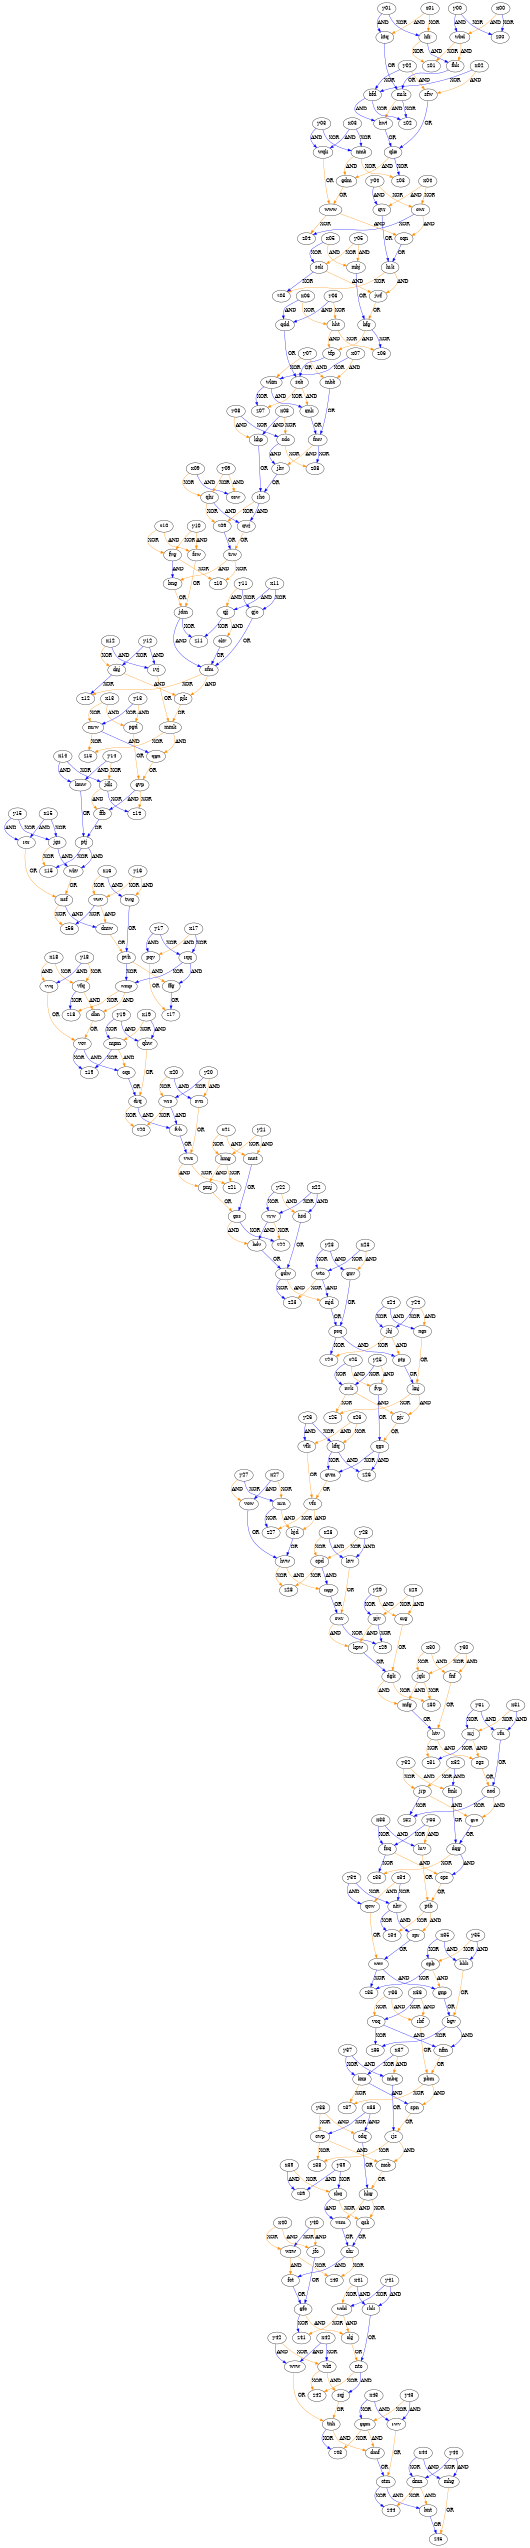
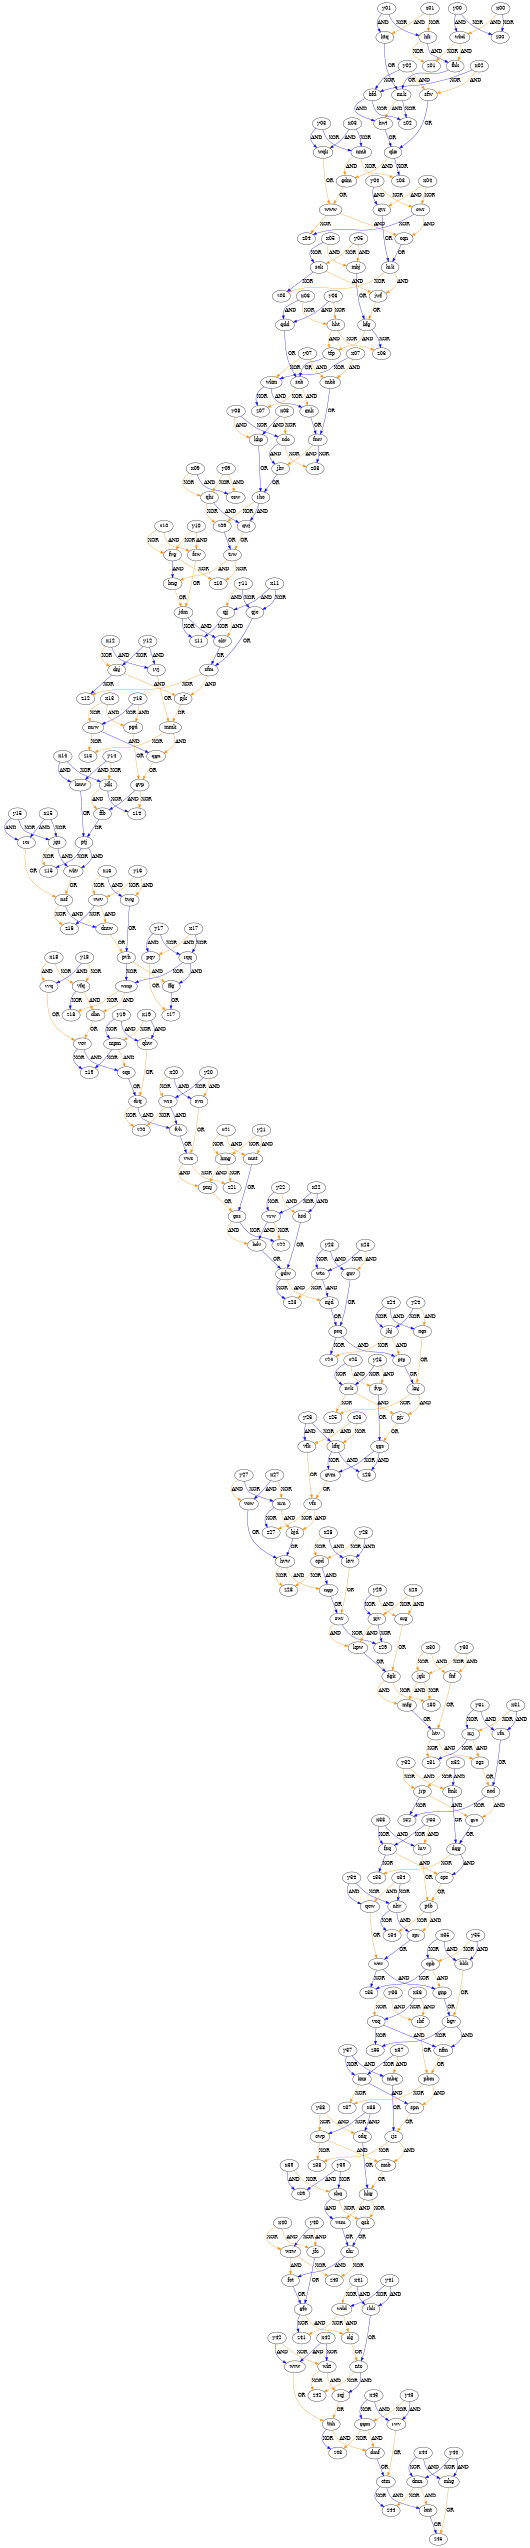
edge "jdm" -> "sfm": now "jdm" -> "ckv"
node "z56": label "z56" -> "z16"
